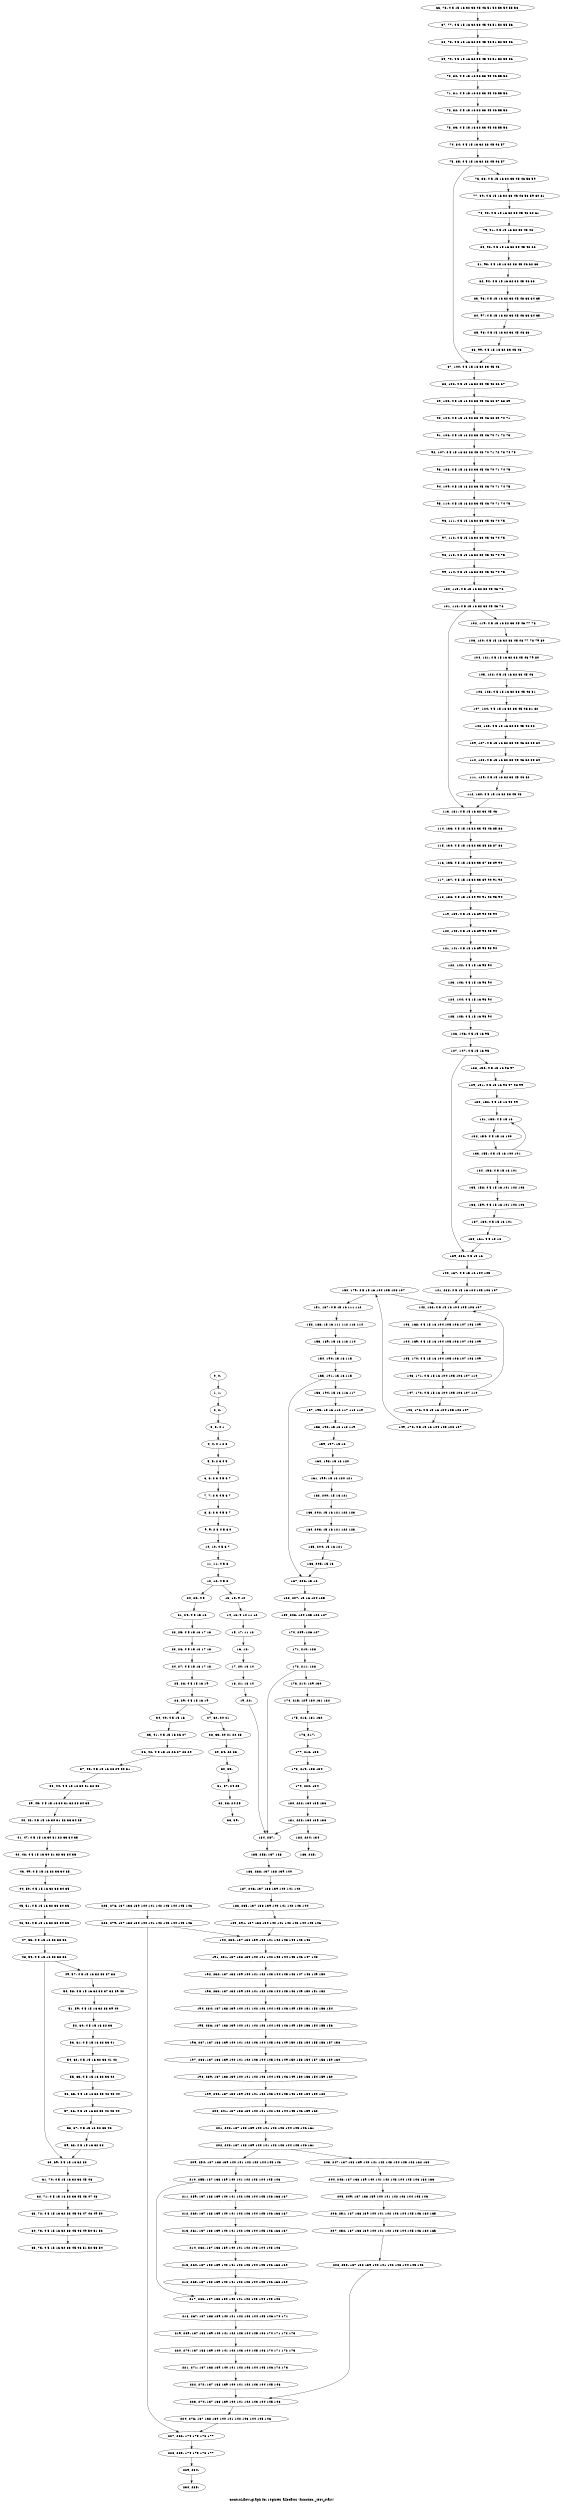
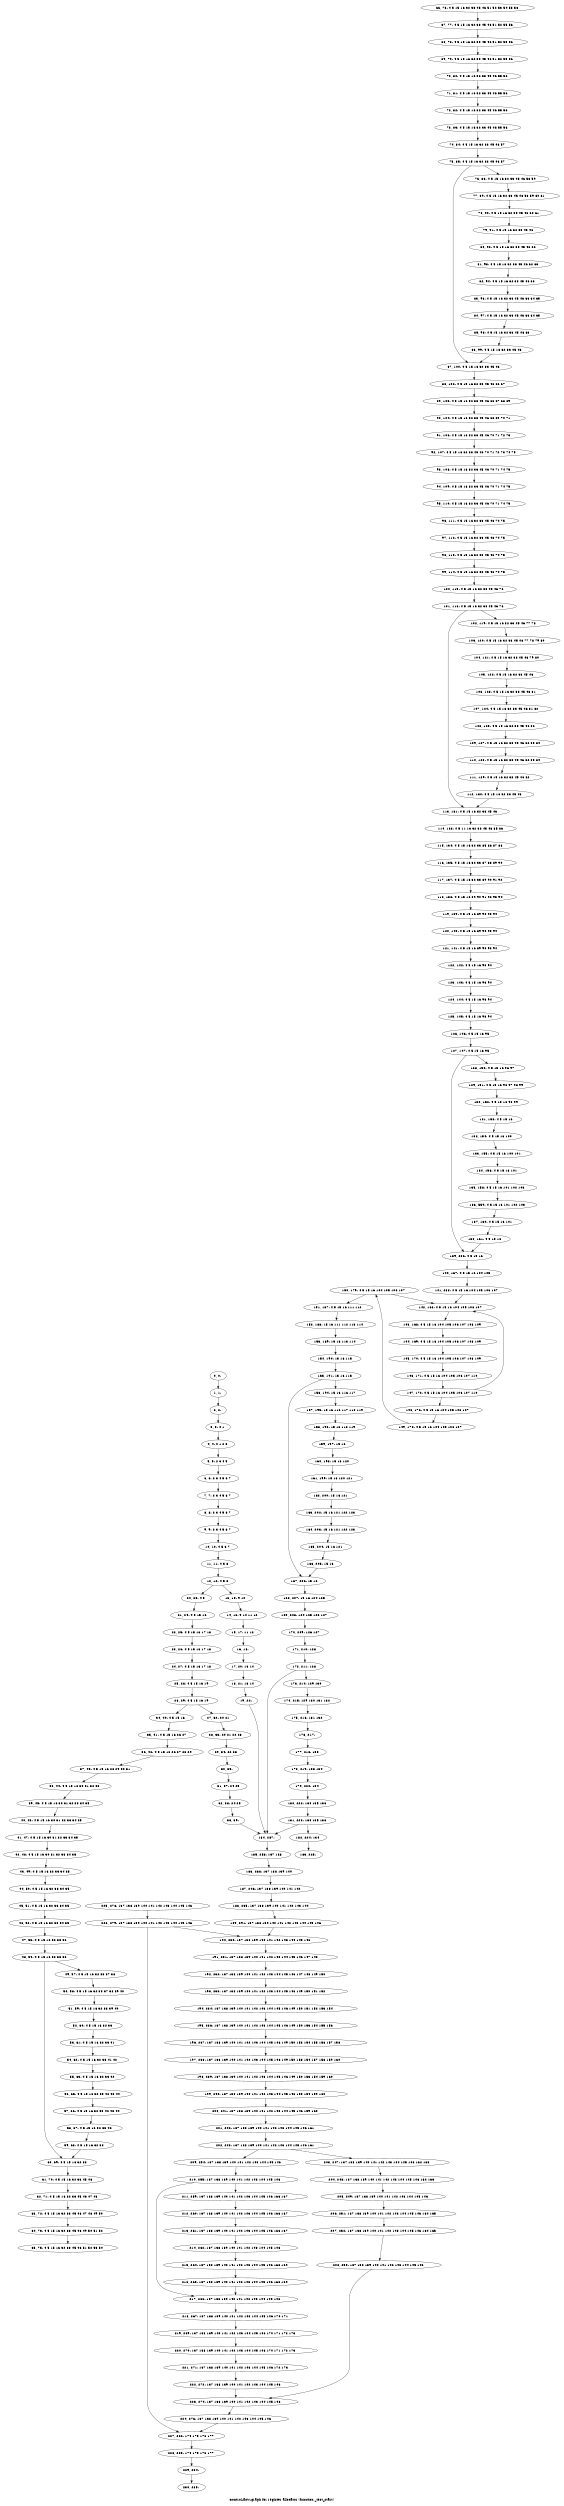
node "114, 133: 4 5 15 16 32 33 45 46 85 86": label "114, 133: 4 5 15 16 32 33 45 46 85 86" -> "114, 133: 4 5 11 16 32 33 45 46 85 86"
edge "133, 155: 4 5 15 16 100 101" -> "131, 153: 4 5 15 16": now "133, 155: 4 5 15 16 100 101" -> "134, 156: 4 5 15 16 101"
node "136, 159: 4 5 15 16 101 102 103": label "136, 159: 4 5 15 16 101 102 103" -> "136, 559: 4 5 15 16 101 102 103"
node "9, 9: 2 3 4 5 6 0": label "9, 9: 2 3 4 5 6 0" -> "9, 9: 2 3 4 5 6 7"
edge "33, 39:" -> "184, 287:": added
